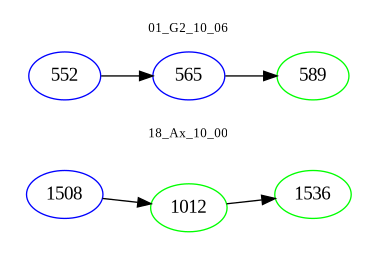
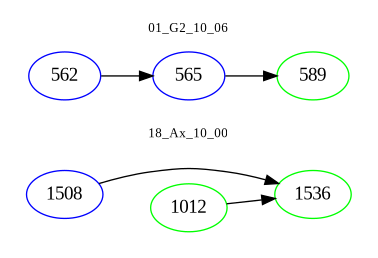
node "552": label "552" -> "562"
edge "1508" -> "1012": now "1508" -> "1536"
